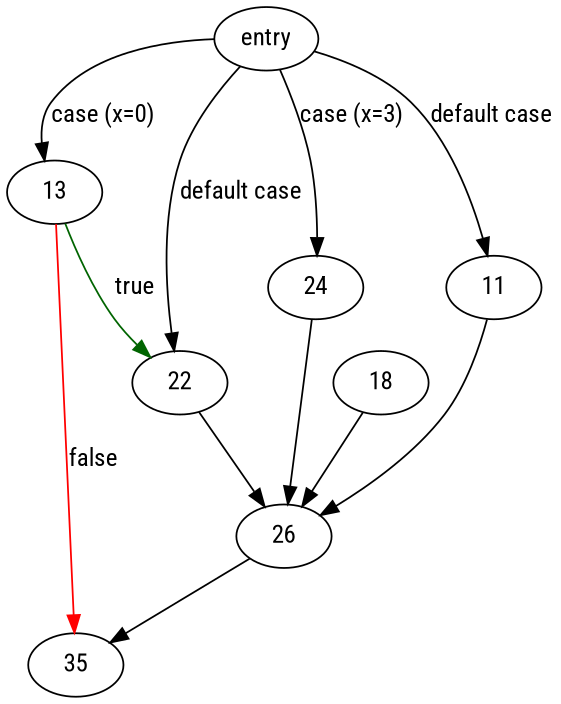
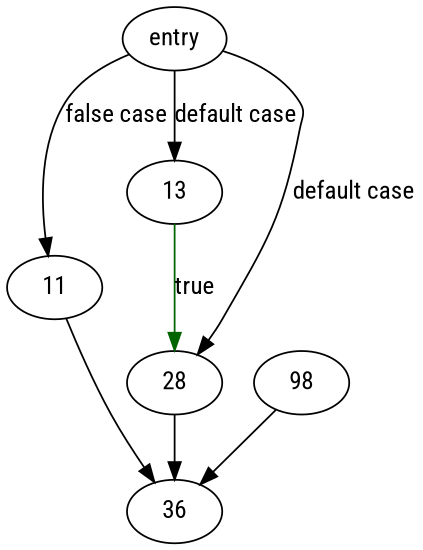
edge "entry" -> "13": label "case (x=0)" -> "default case"
edge "entry" -> "11": label "default case" -> "false case"
node "24": removed
node "22": label "22" -> "28"
node "18": label "18" -> "98"
node "26": label "26" -> "36"
node "35": removed
